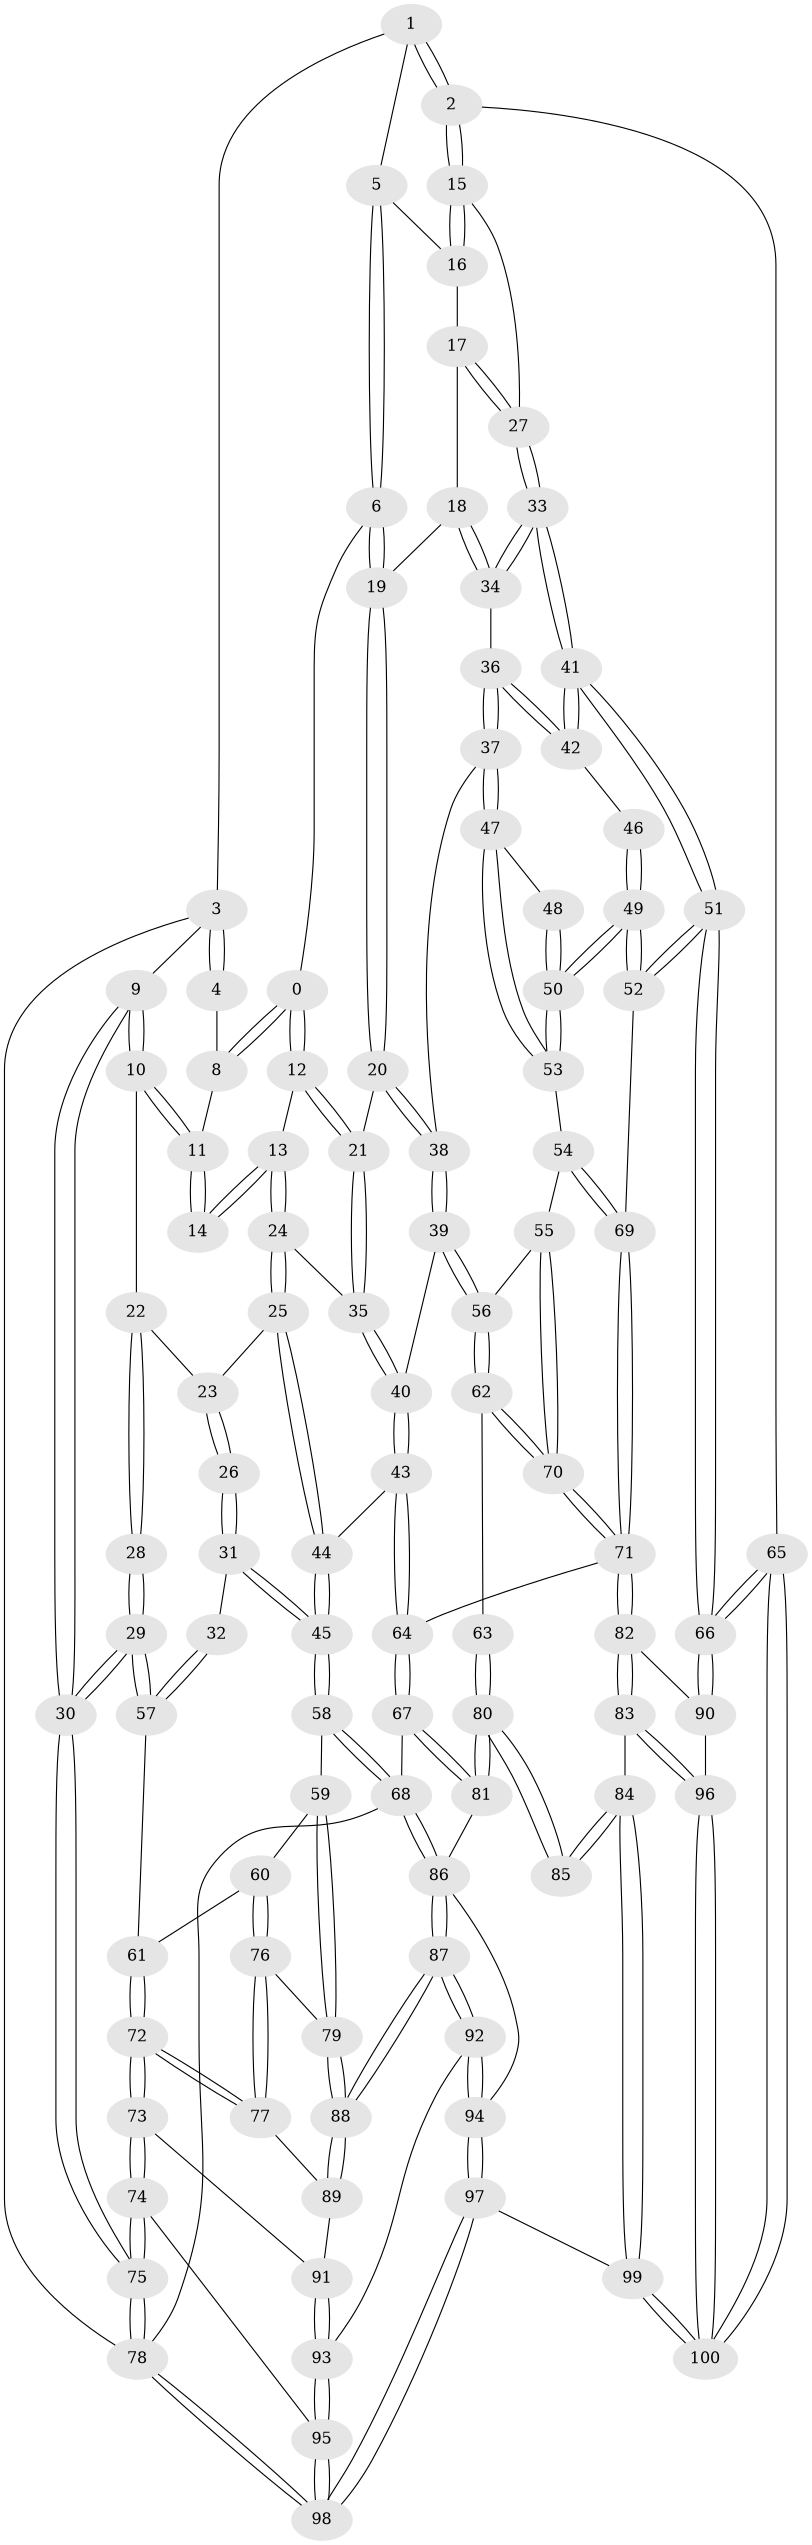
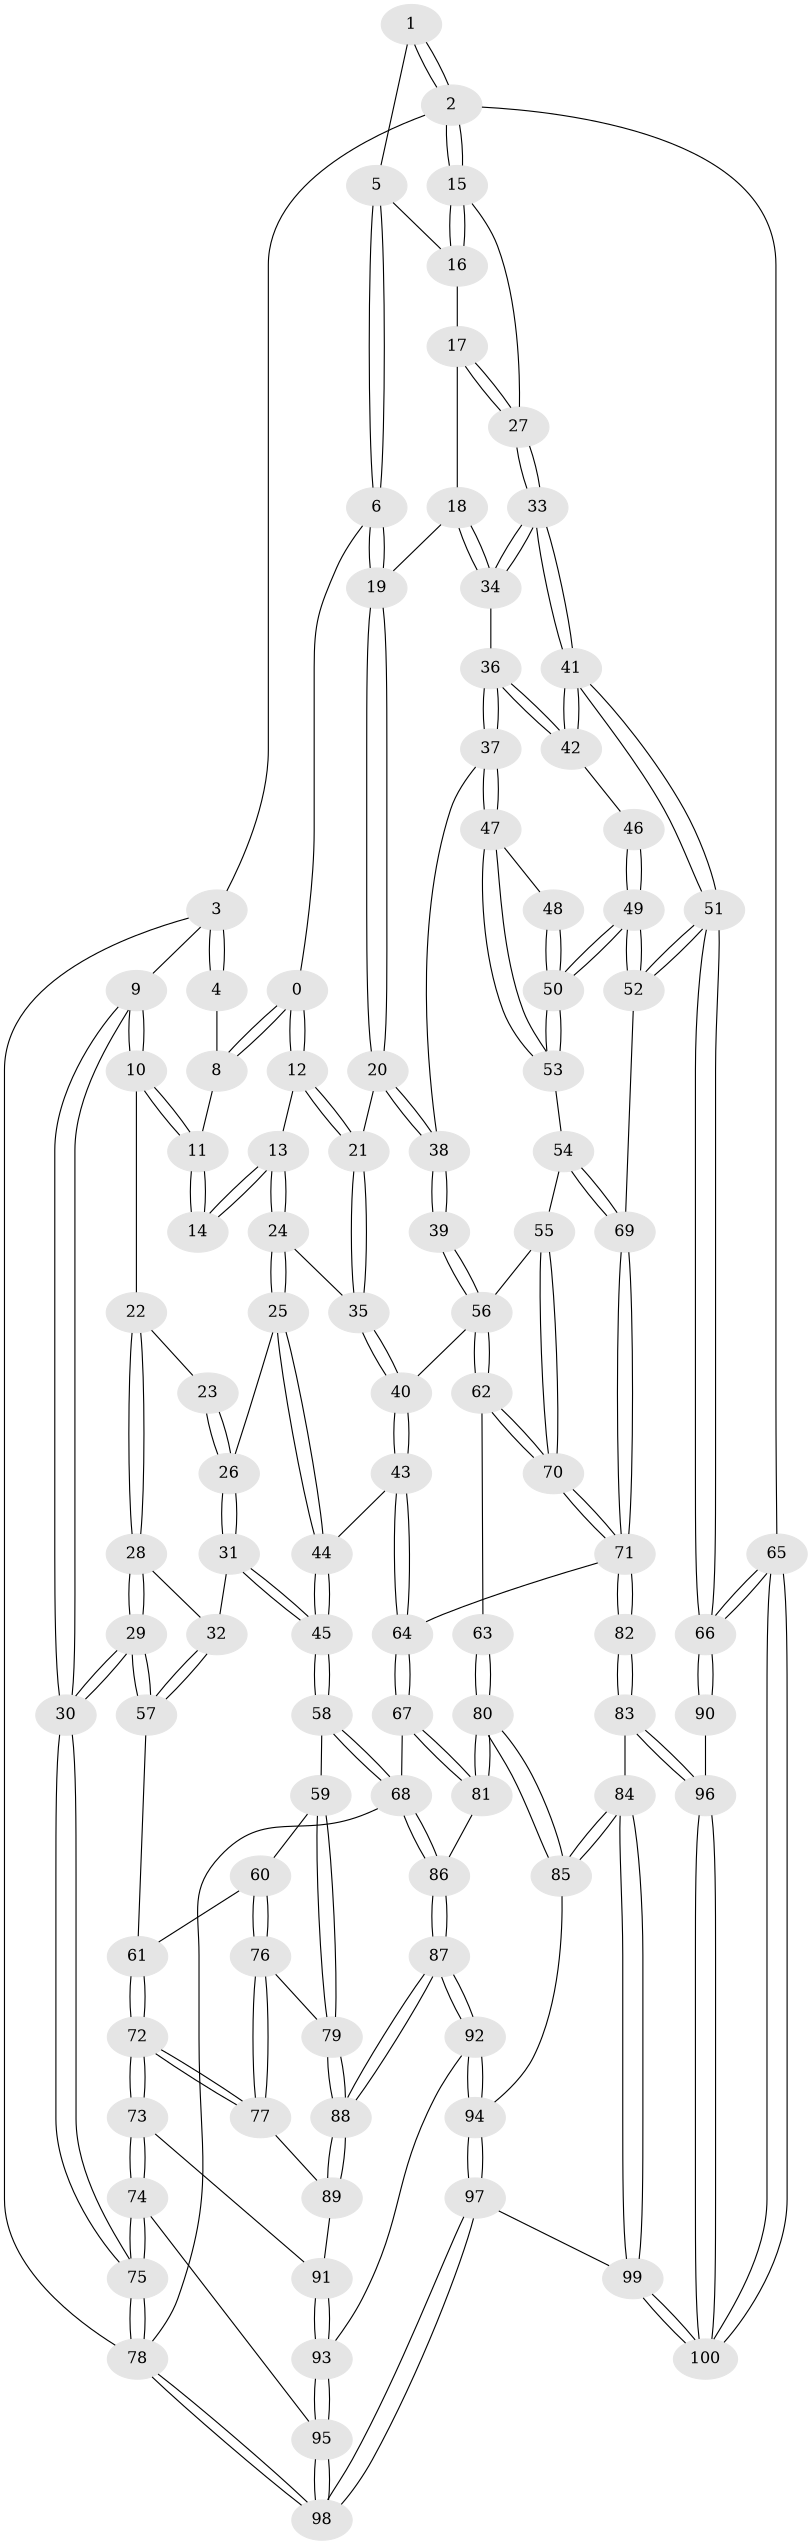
edge "1" -- "3": now "2" -- "3"
edge "39" -- "40": now "56" -- "40"
edge "25" -- "23": now "25" -- "26"
edge "28" -- "32": added
edge "82" -- "90": removed
edge "86" -- "94": now "85" -- "94"
